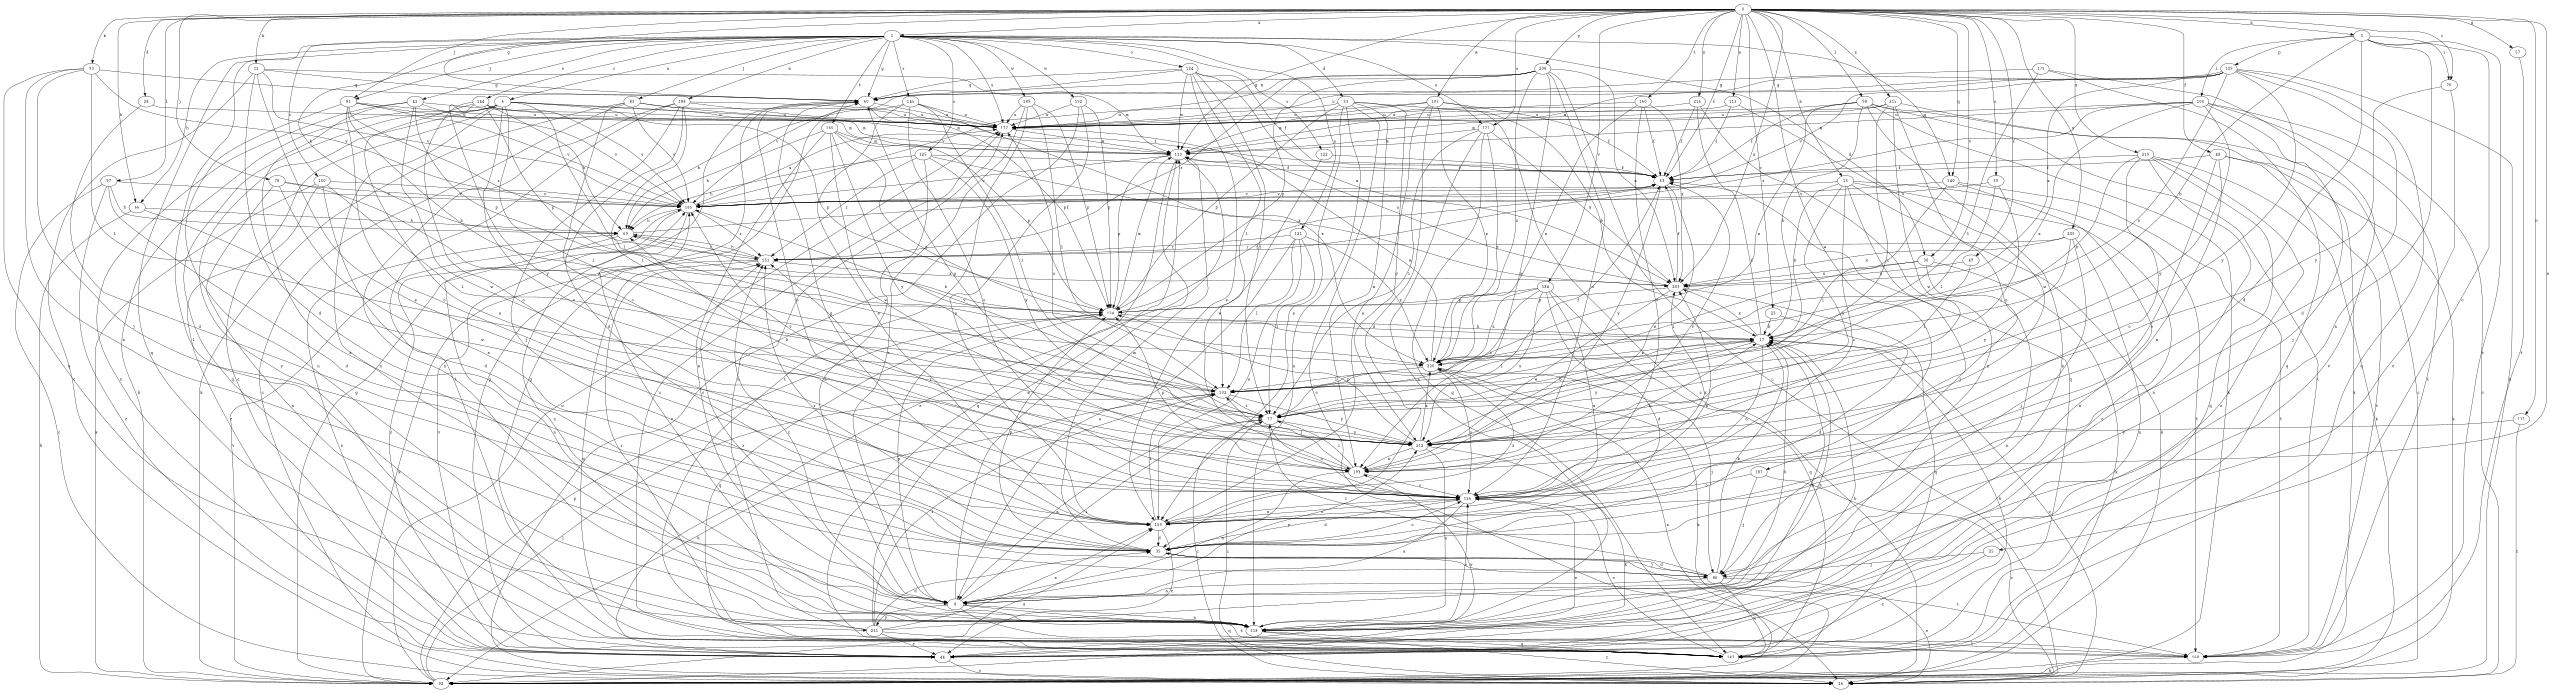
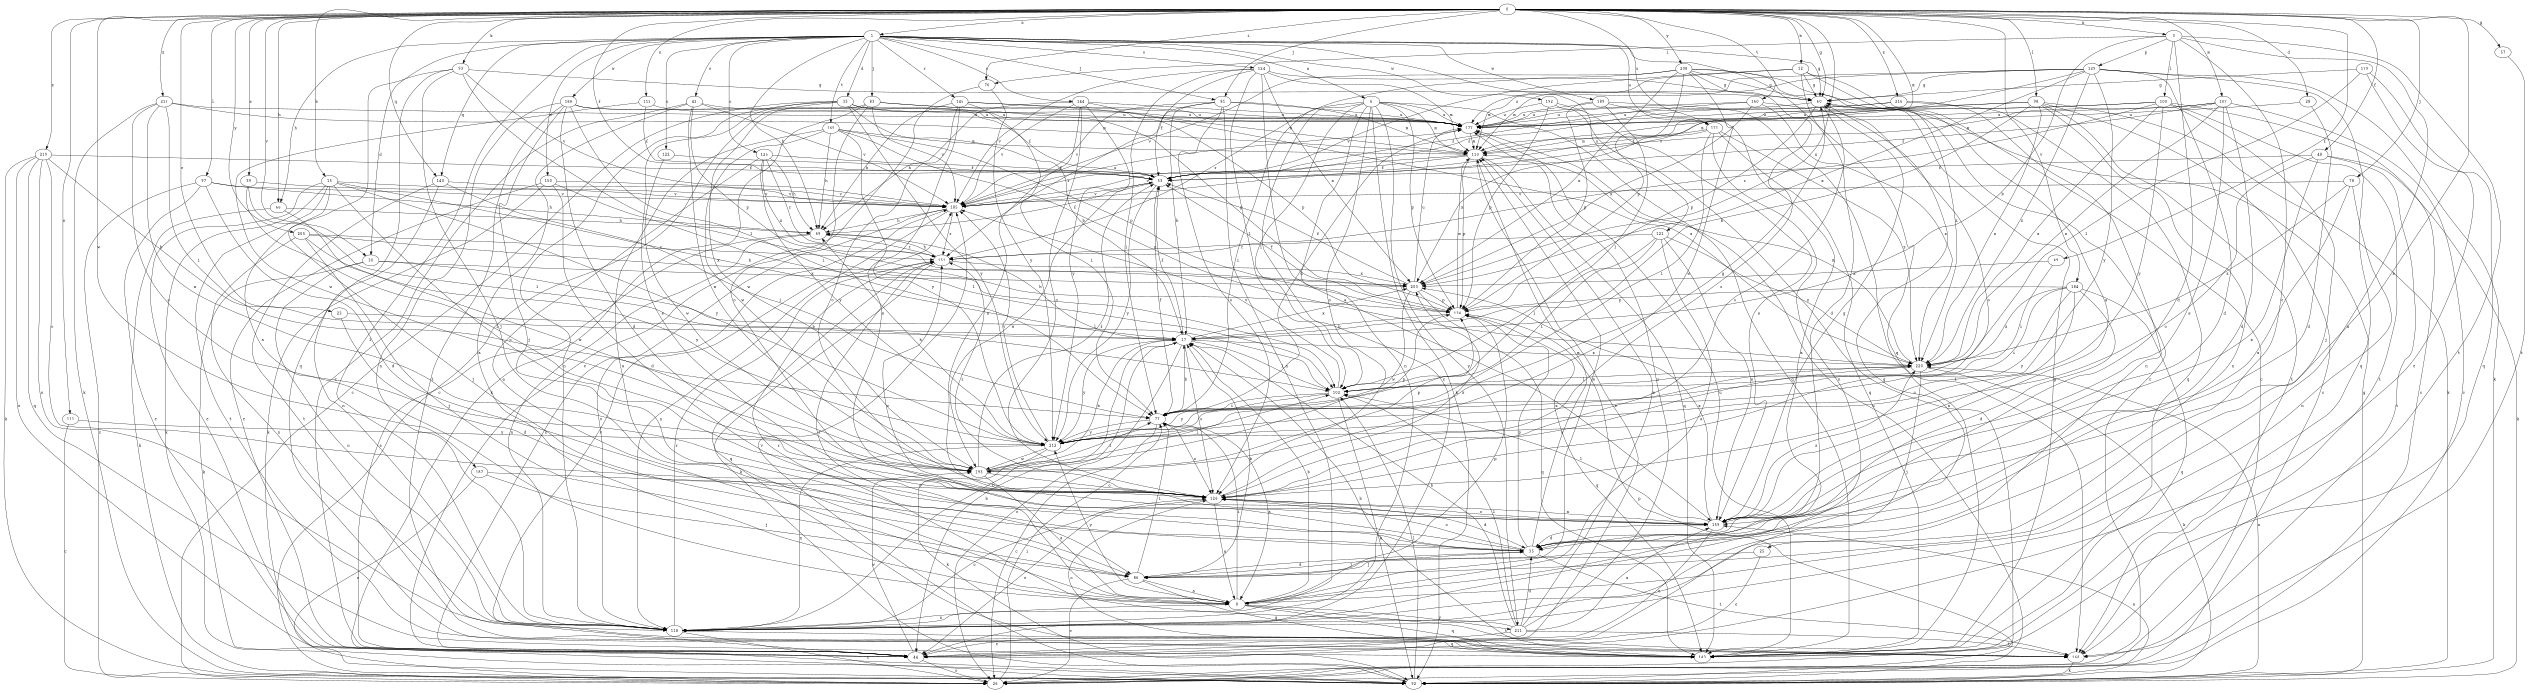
edge "1" -> "177": removed, label "u"
edge "39" -> "77": now "39" -> "193"
edge "44" -> "17": reversed
